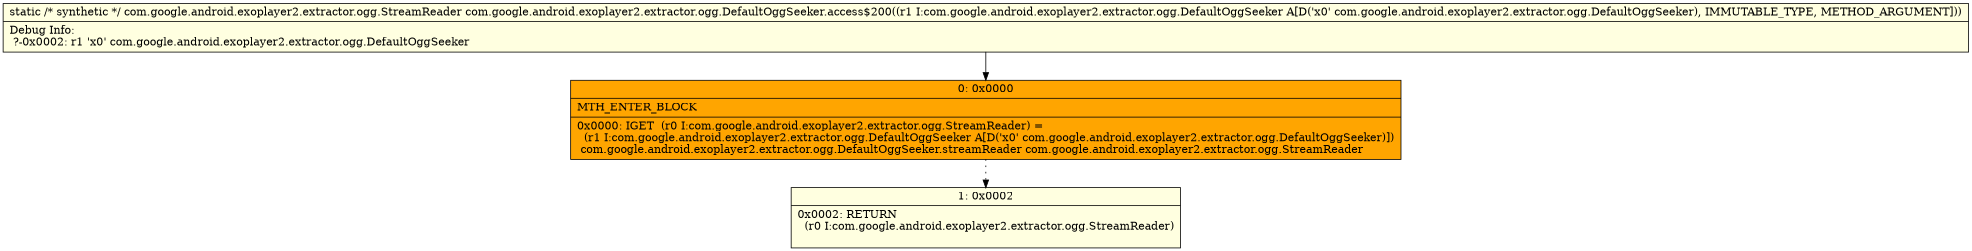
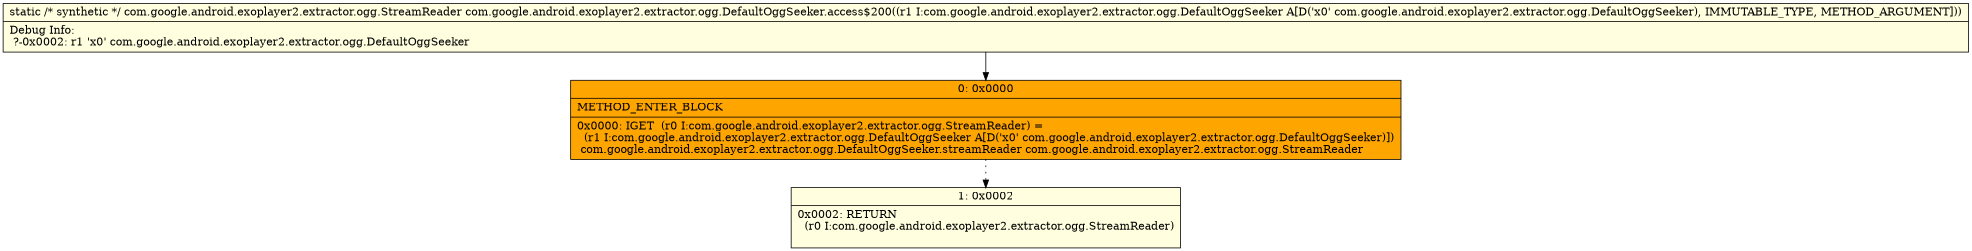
node "0: 0x0000": text "MTH_ENTER_BLOCK" -> "METHOD_ENTER_BLOCK"
